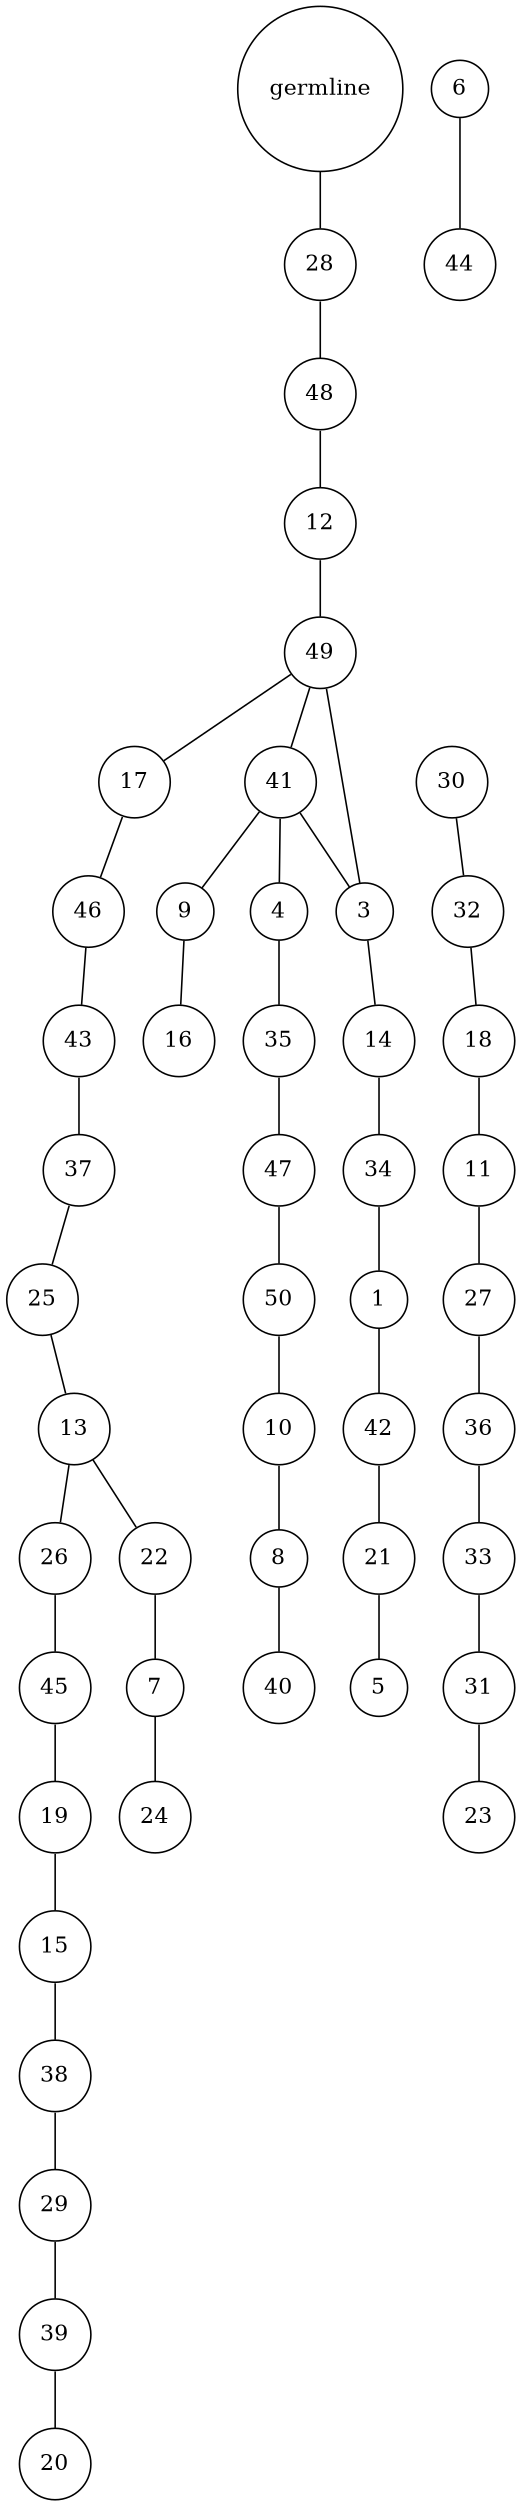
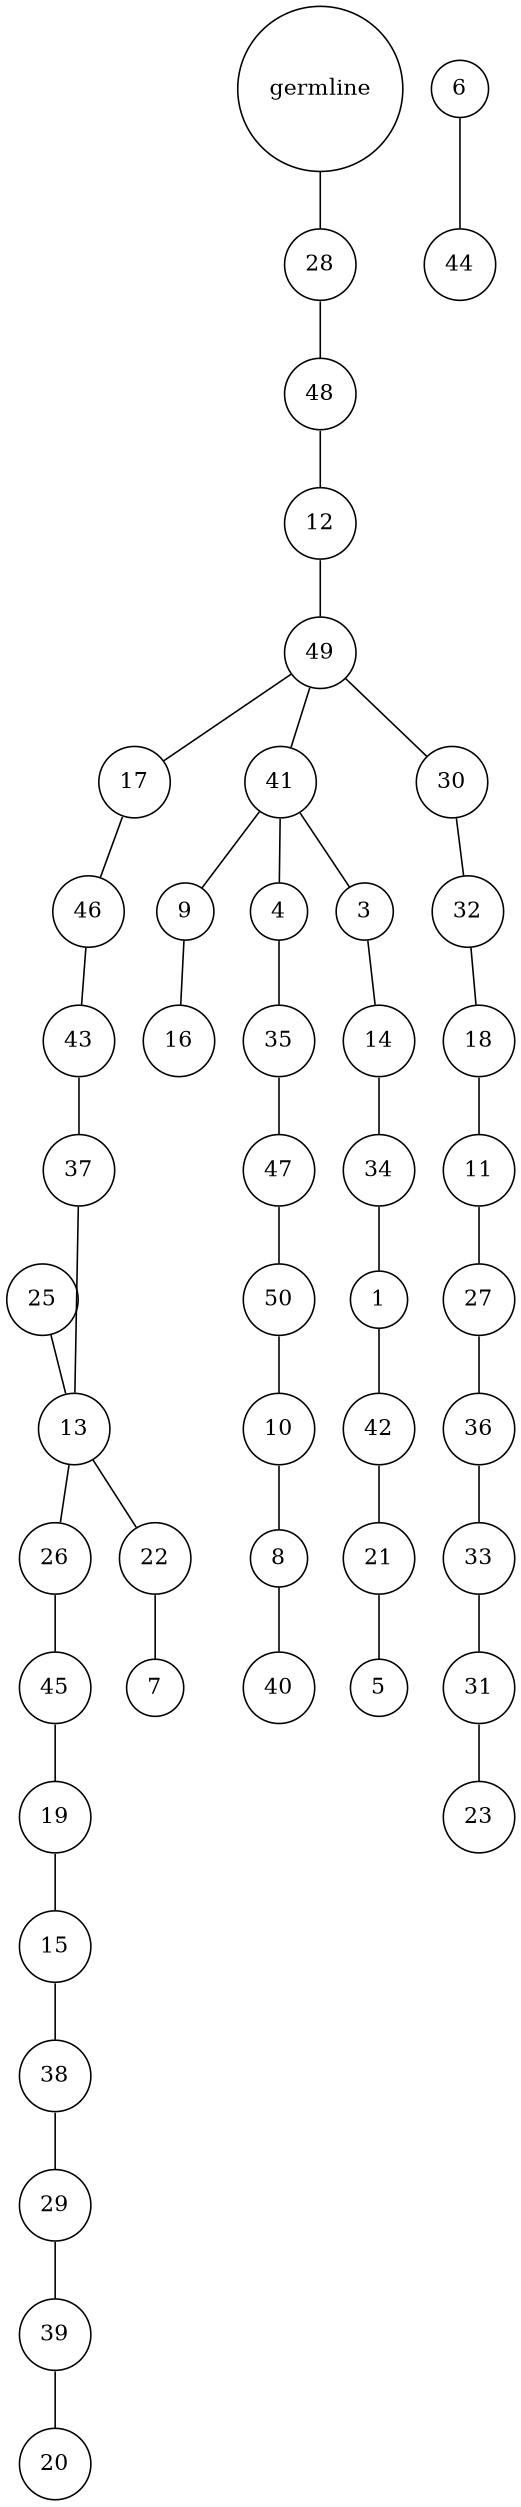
edge "49" -- "3": now "49" -- "30"
edge "37" -- "25": now "37" -- "13"
node "24": removed
